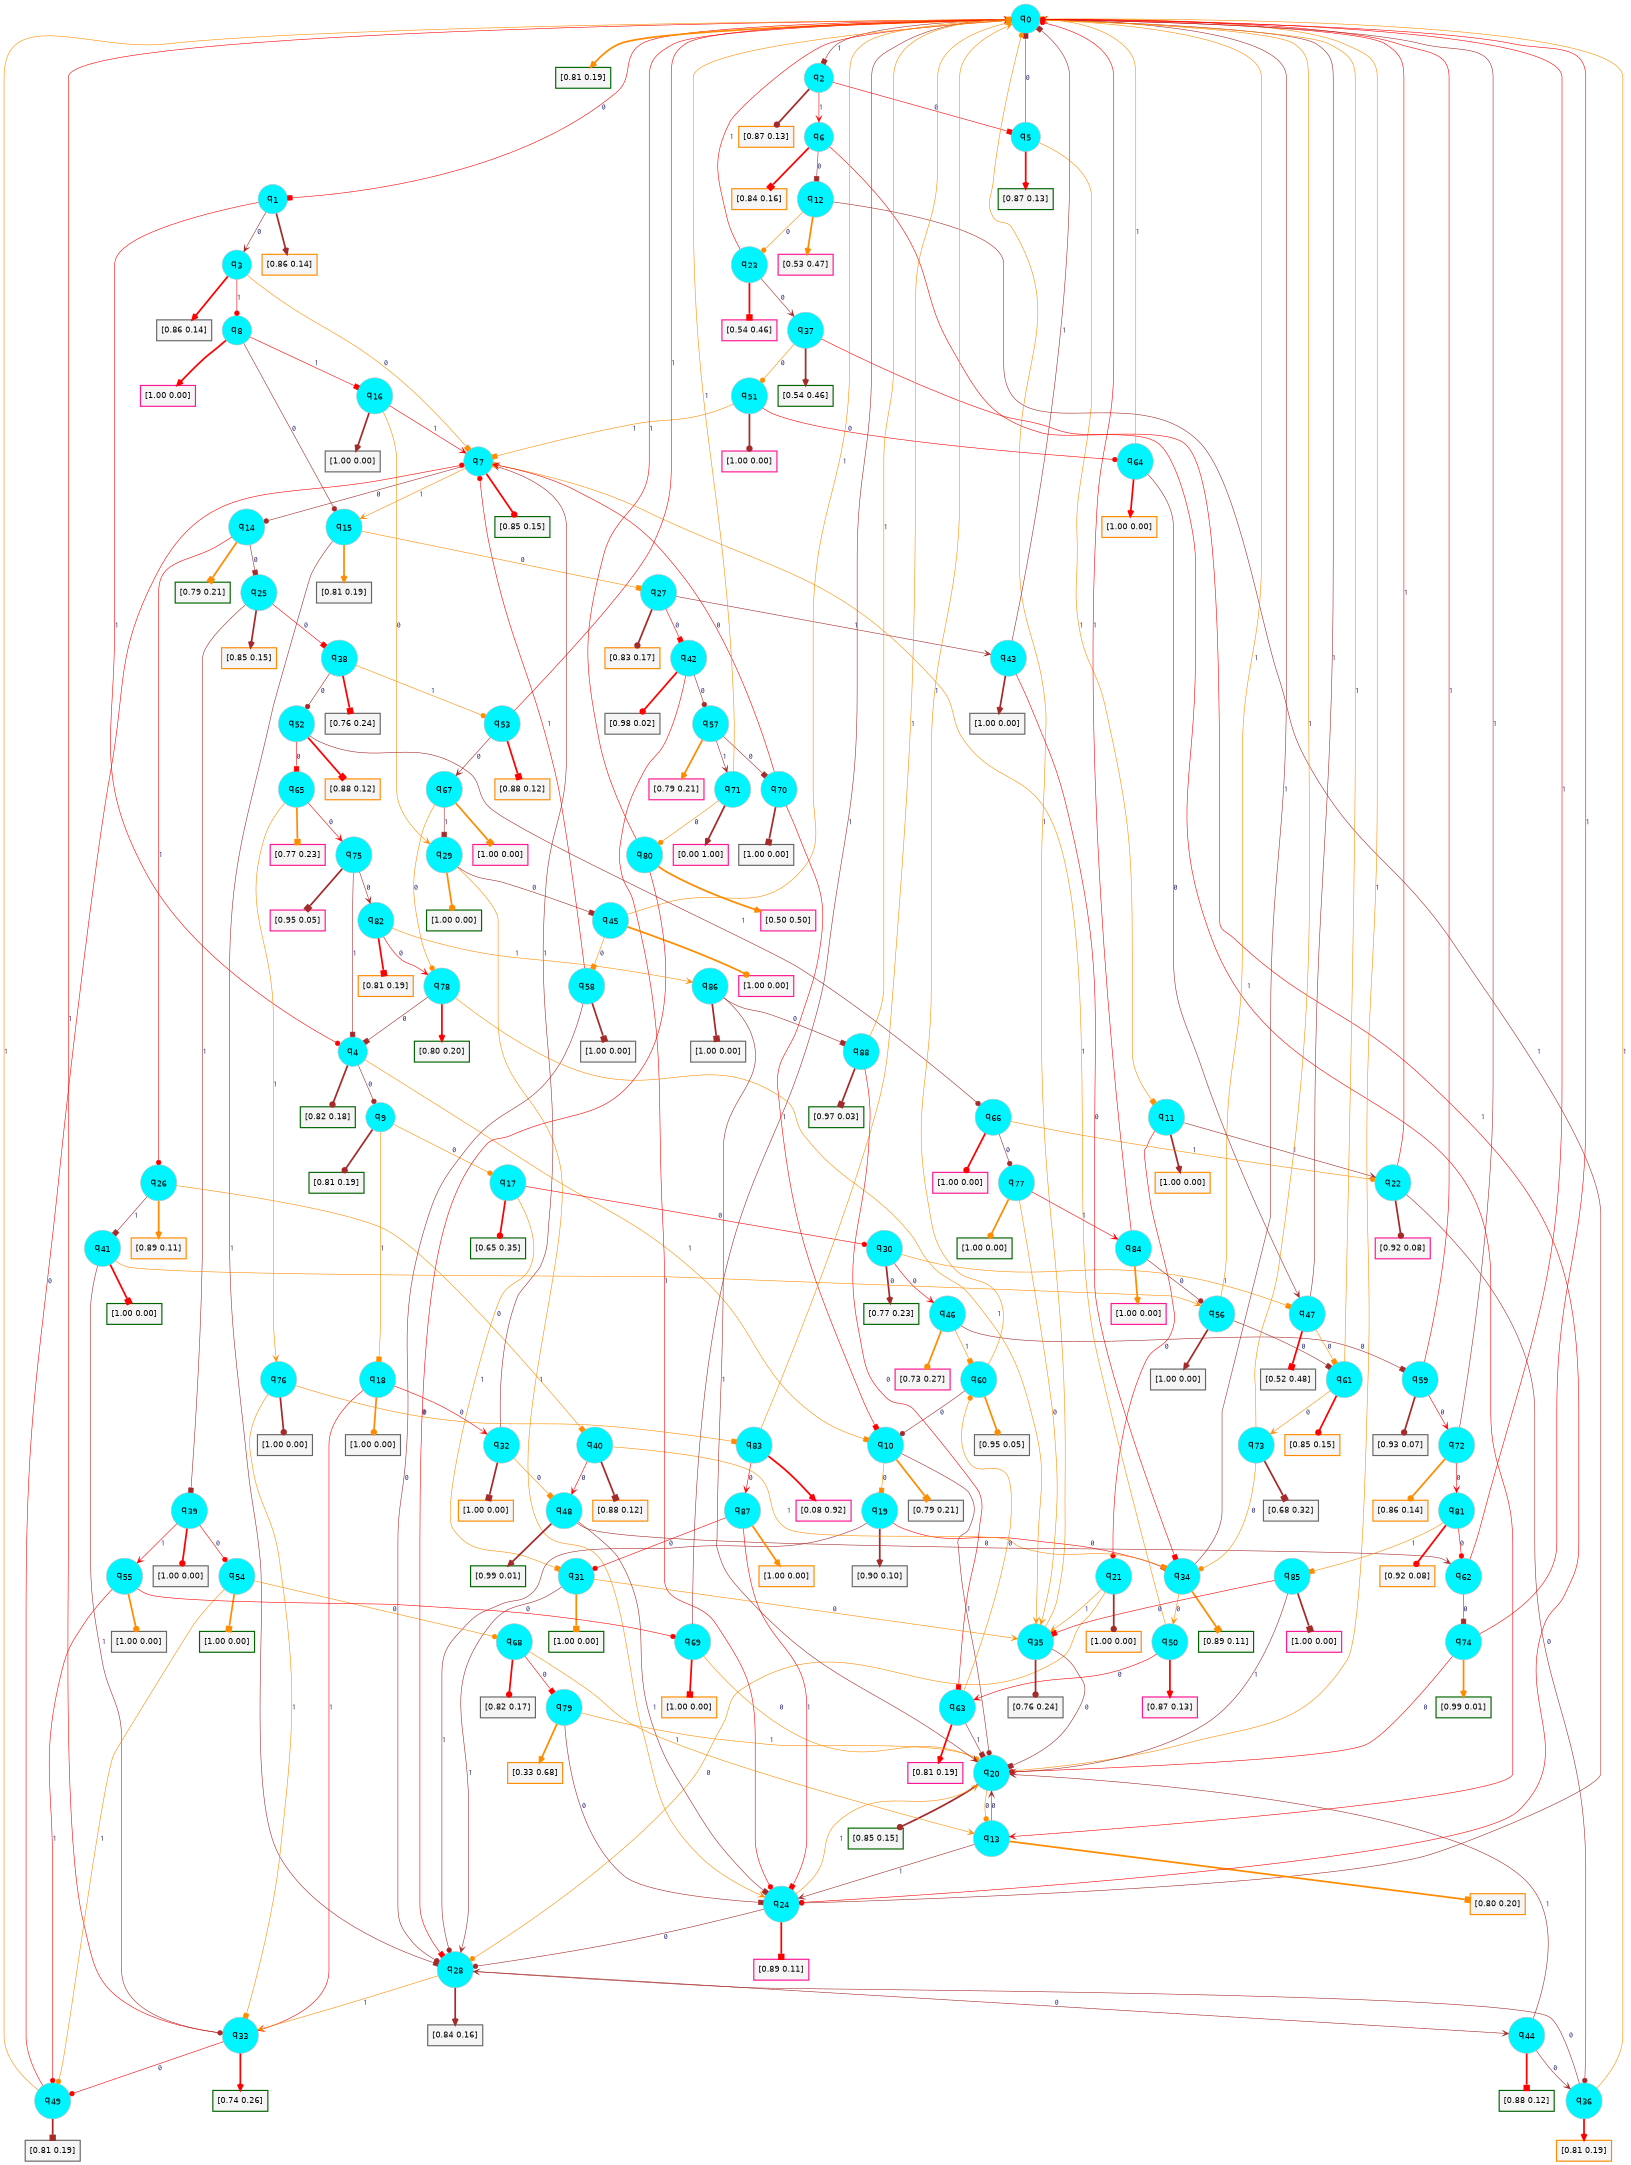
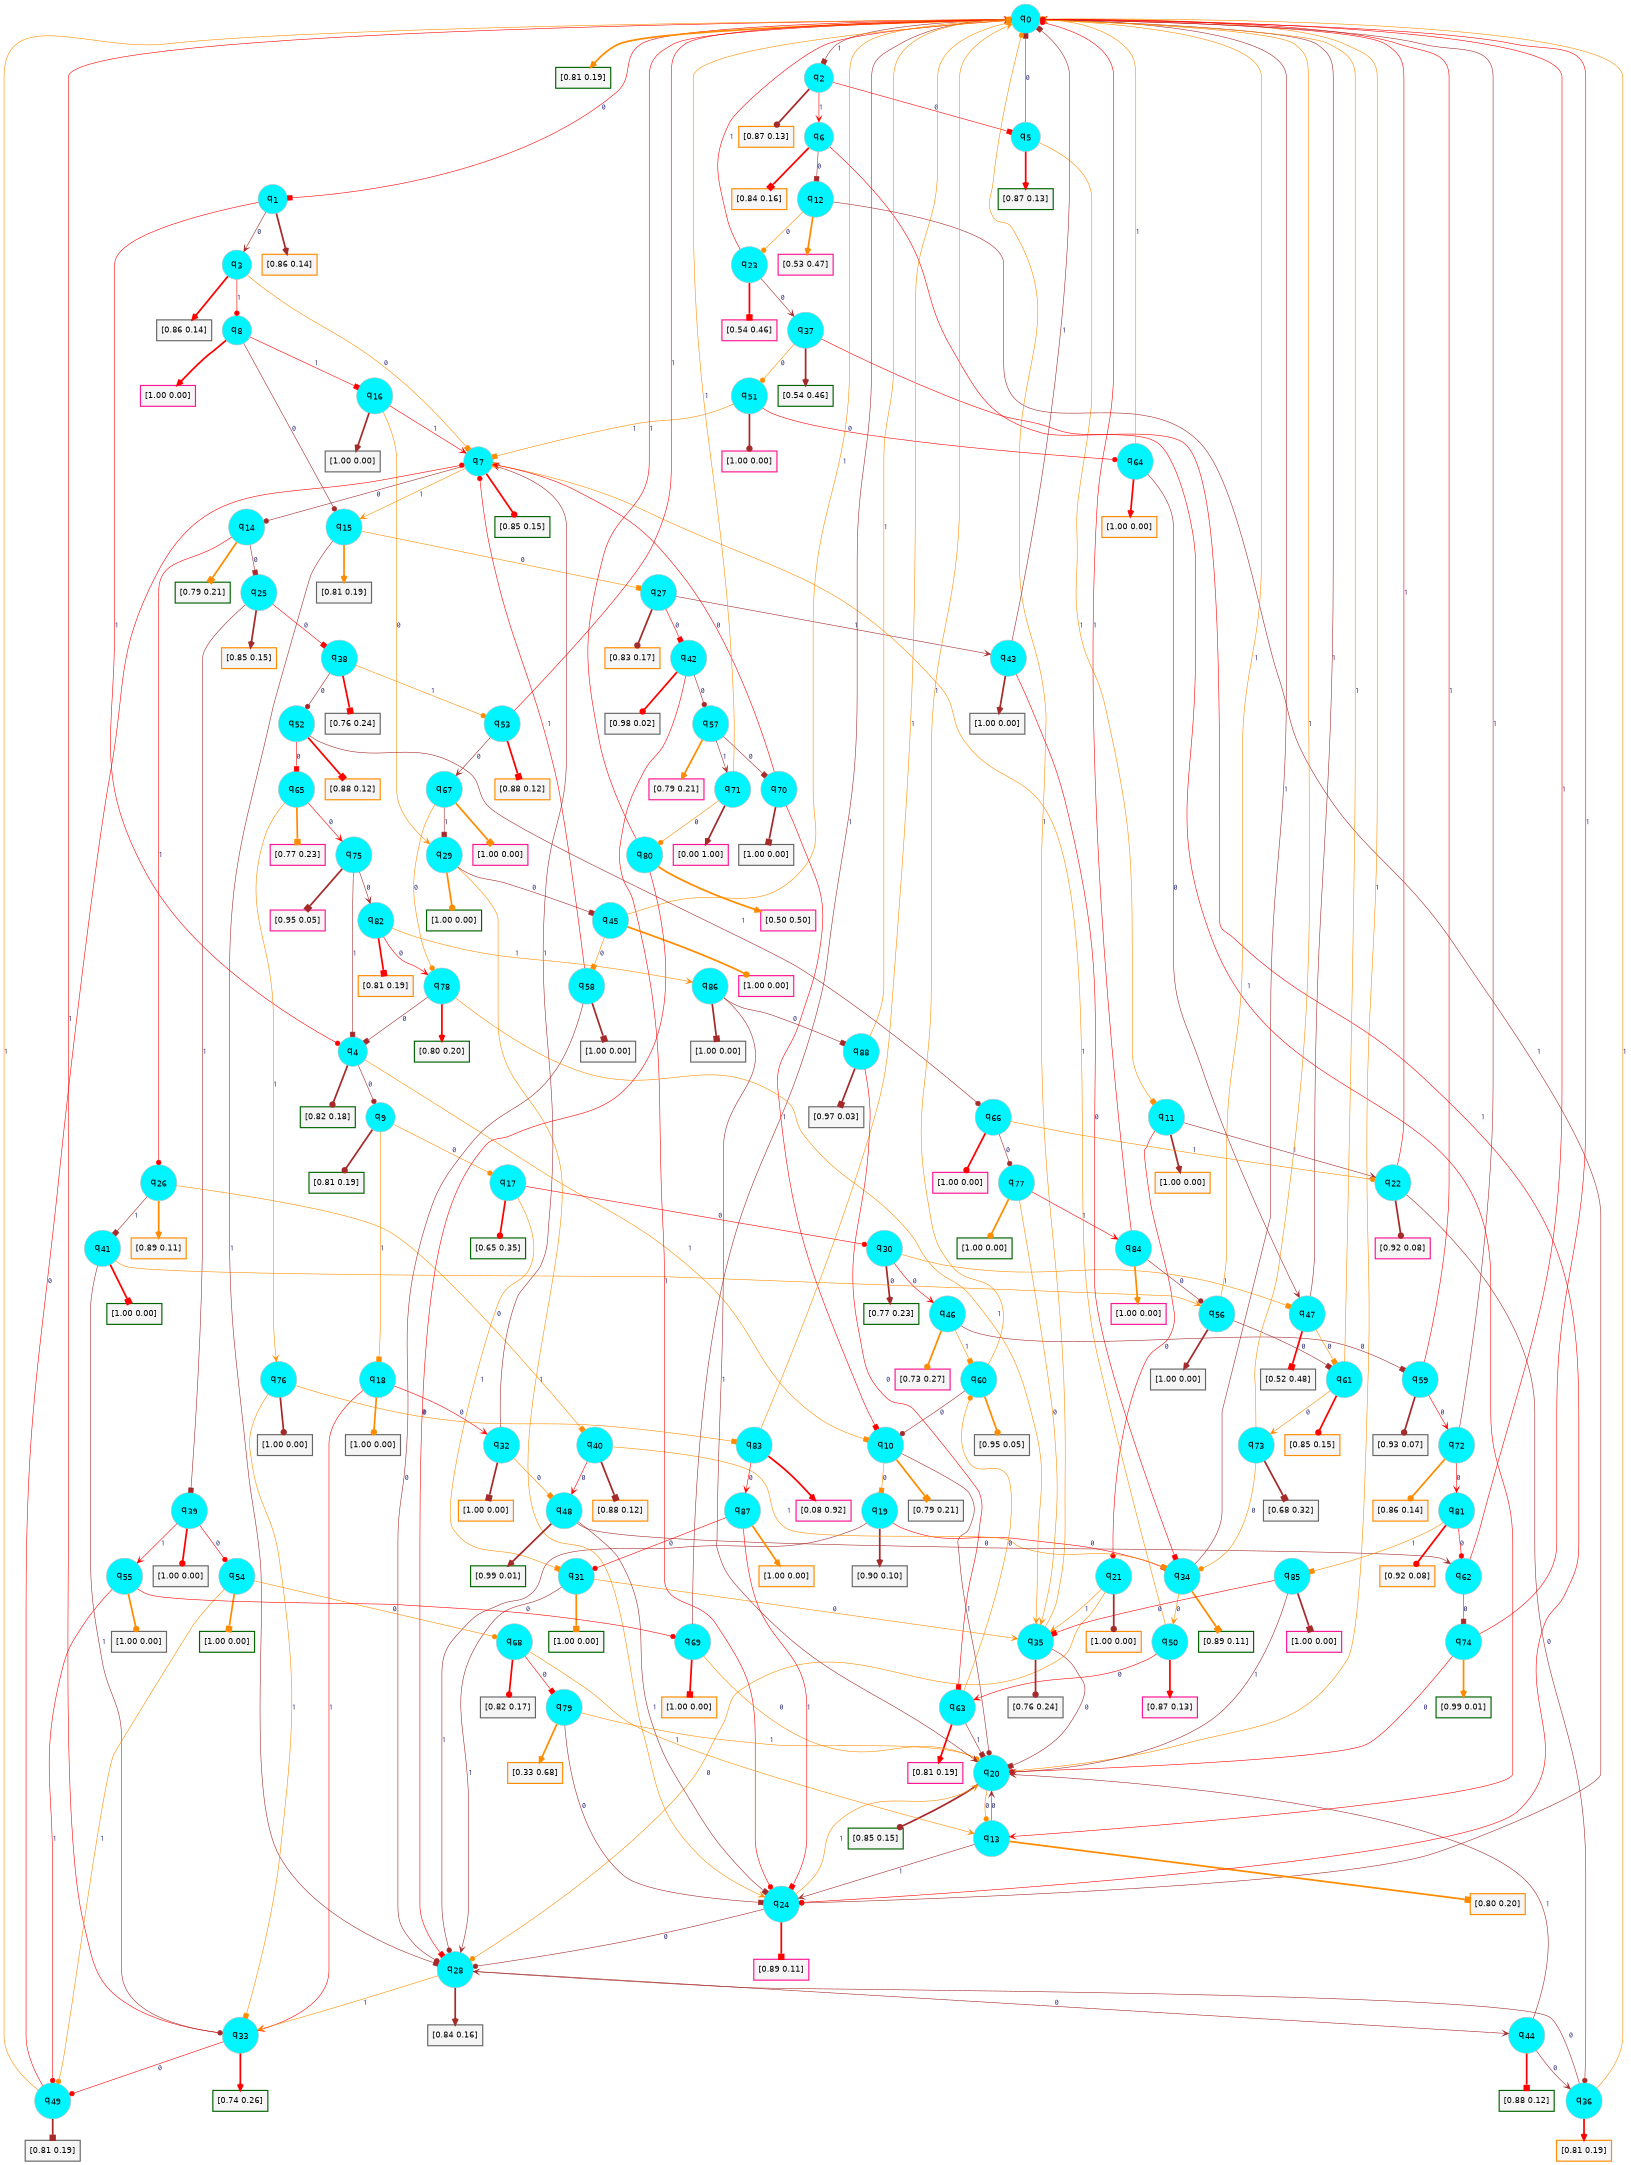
node "[0.97 0.03]": color darkgreen -> gray40
